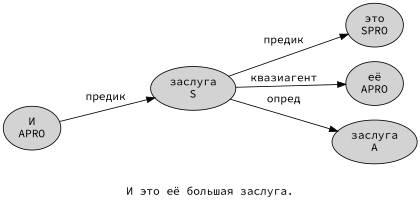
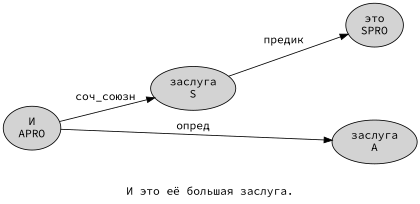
node "её APRO": removed
edge "И APRO" -> "заслуга S": label "предик" -> "соч_союзн"
edge "заслуга S" -> "заслуга A": now "И APRO" -> "заслуга A"
